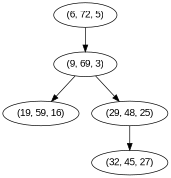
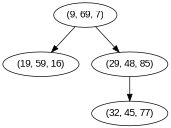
node "(6, 72, 5)": removed
node "(9, 69, 3)": label "(9, 69, 3)" -> "(9, 69, 7)"
node "(29, 48, 25)": label "(29, 48, 25)" -> "(29, 48, 85)"
node "(32, 45, 27)": label "(32, 45, 27)" -> "(32, 45, 77)"
